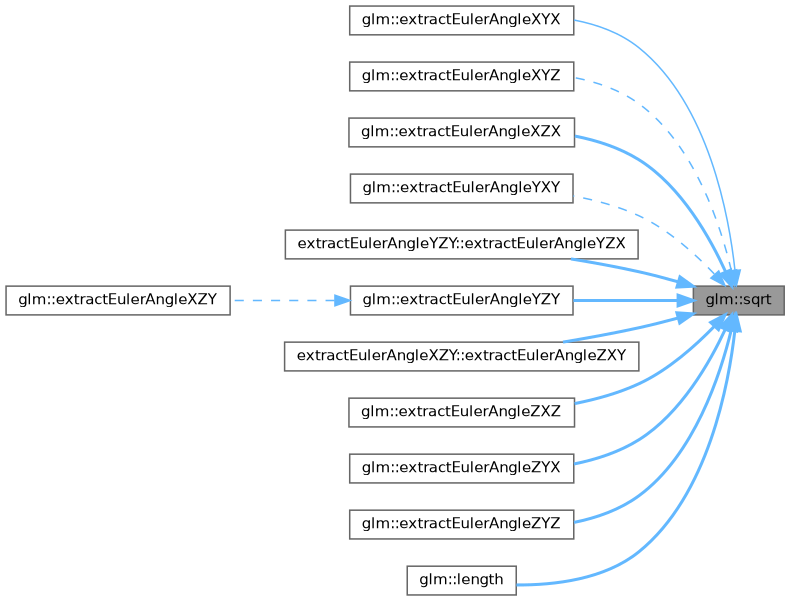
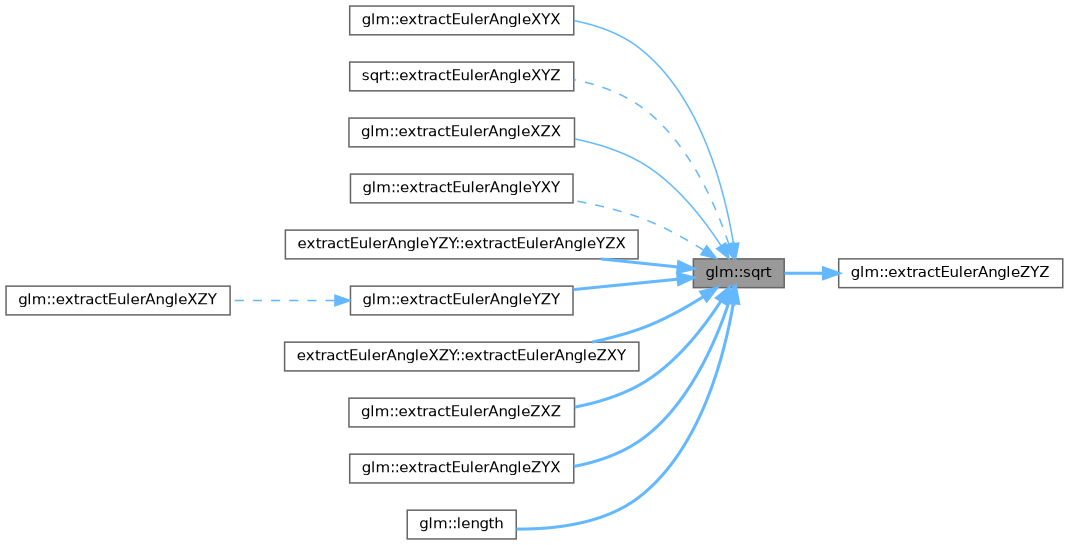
node "glm::extractEulerAngleXYZ": label "glm::extractEulerAngleXYZ" -> "sqrt::extractEulerAngleXYZ"
edge "glm::extractEulerAngleXZX" -> "glm::sqrt": style bold -> solid
edge "glm::extractEulerAngleZYZ" -> "glm::sqrt": reversed
